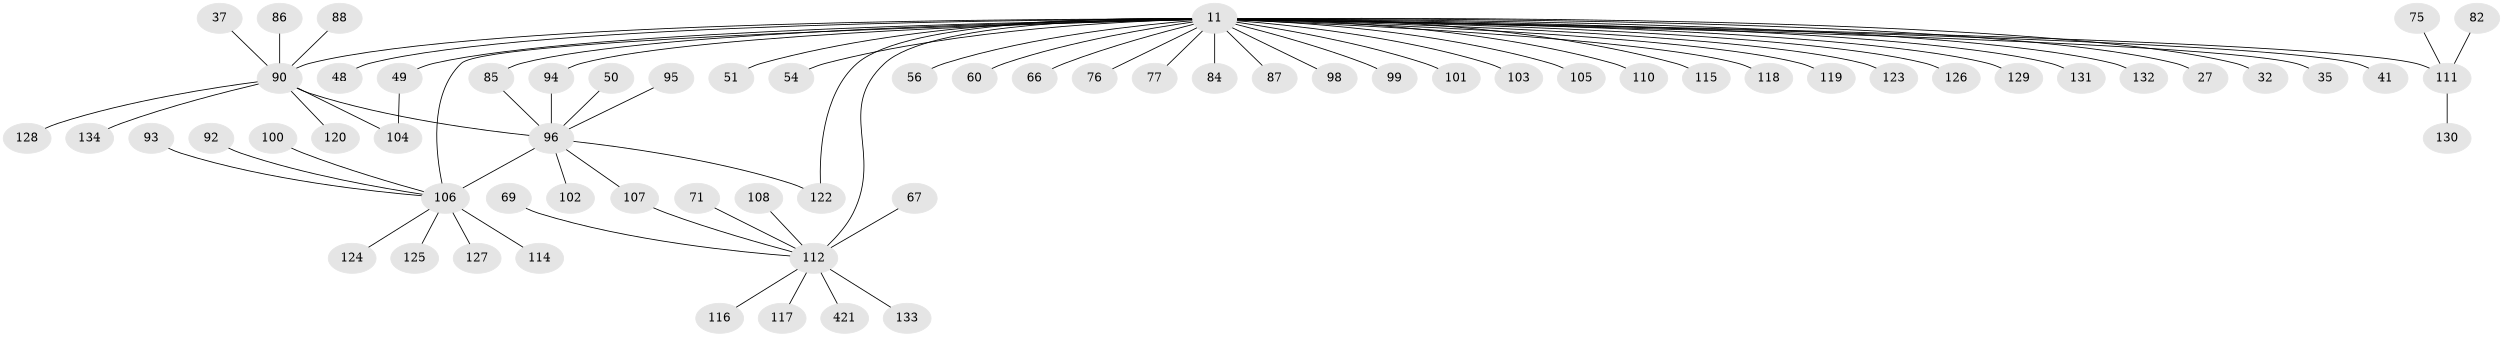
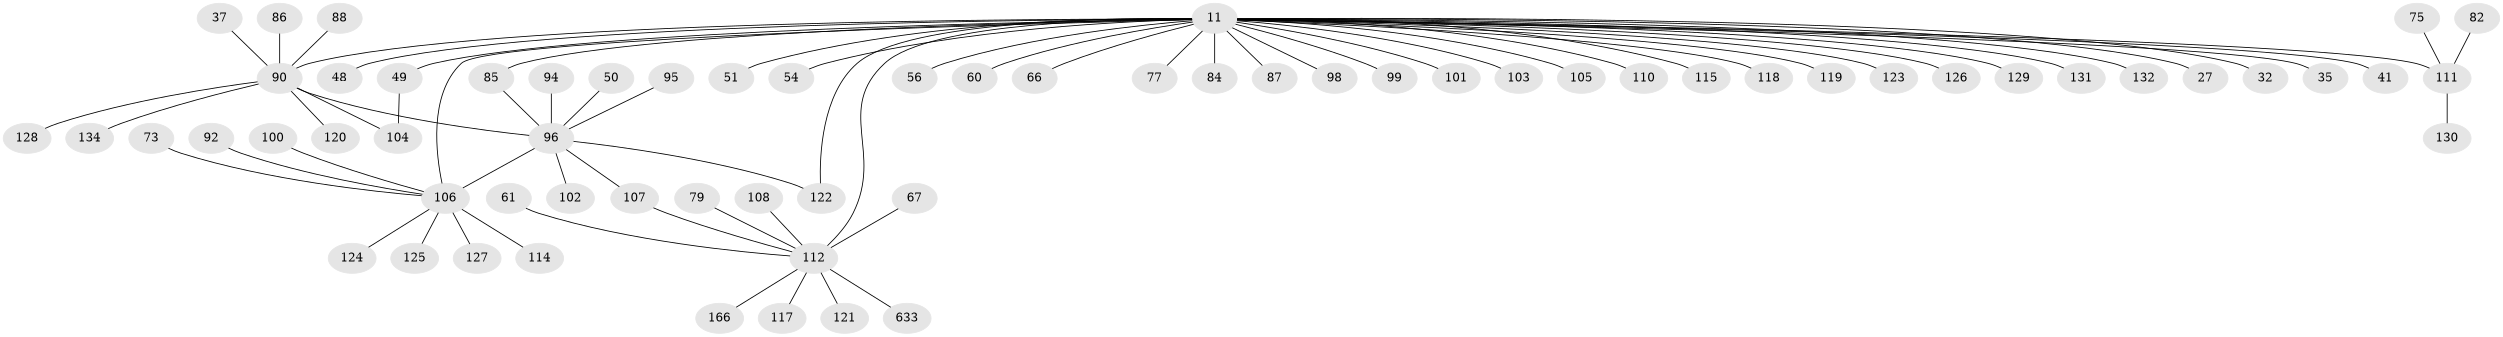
edge "11" -- "94": removed
node "76": removed
node "93": label "93" -> "73"
node "69": label "69" -> "61"
node "71": label "71" -> "79"
node "116": label "116" -> "166"
node "421": label "421" -> "121"
node "133": label "133" -> "633"
